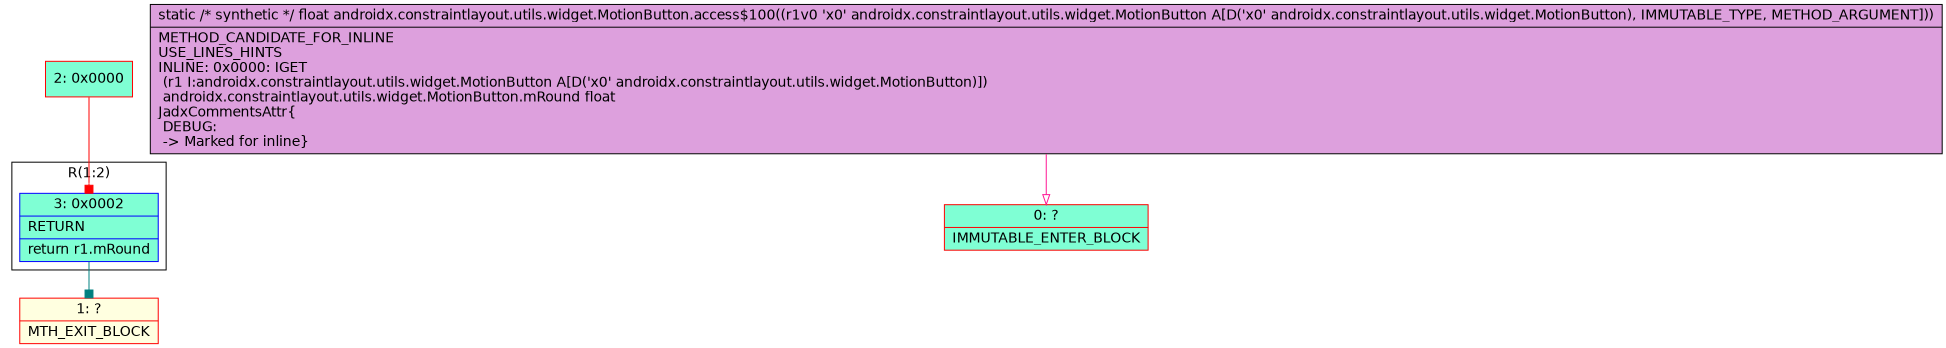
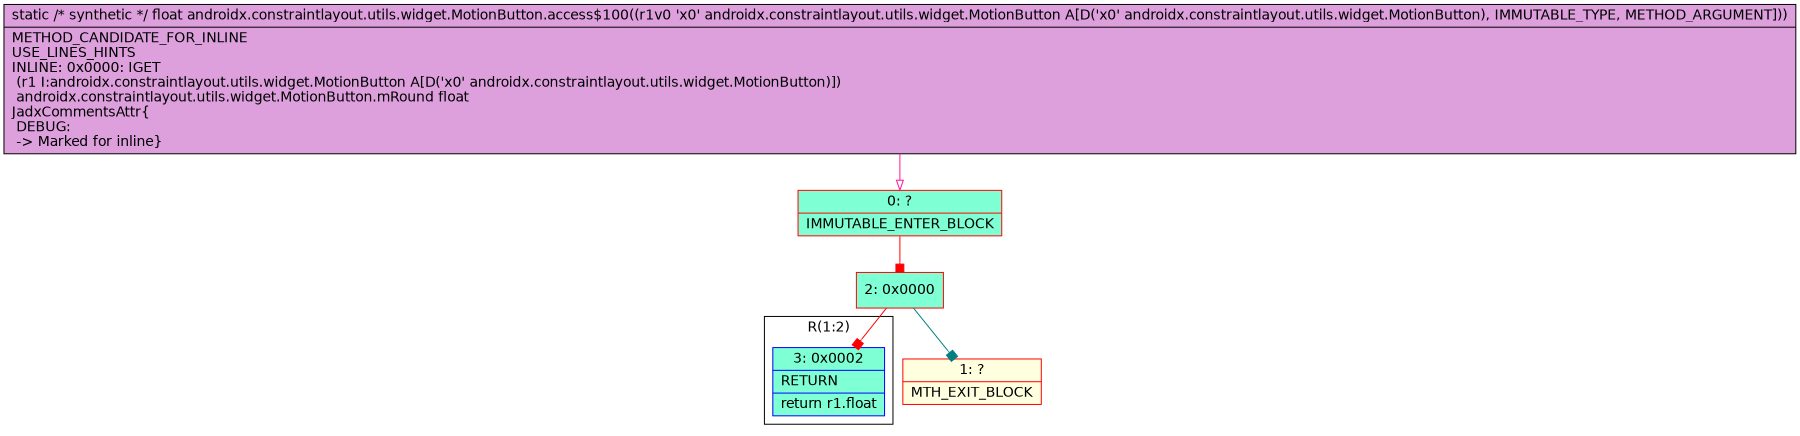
edge "0: ?" -> "2: 0x0000": added
node "3: 0x0002": text "return r1.mRound" -> "return r1.float"
edge "3: 0x0002" -> "1: ?": now "2: 0x0000" -> "1: ?"
